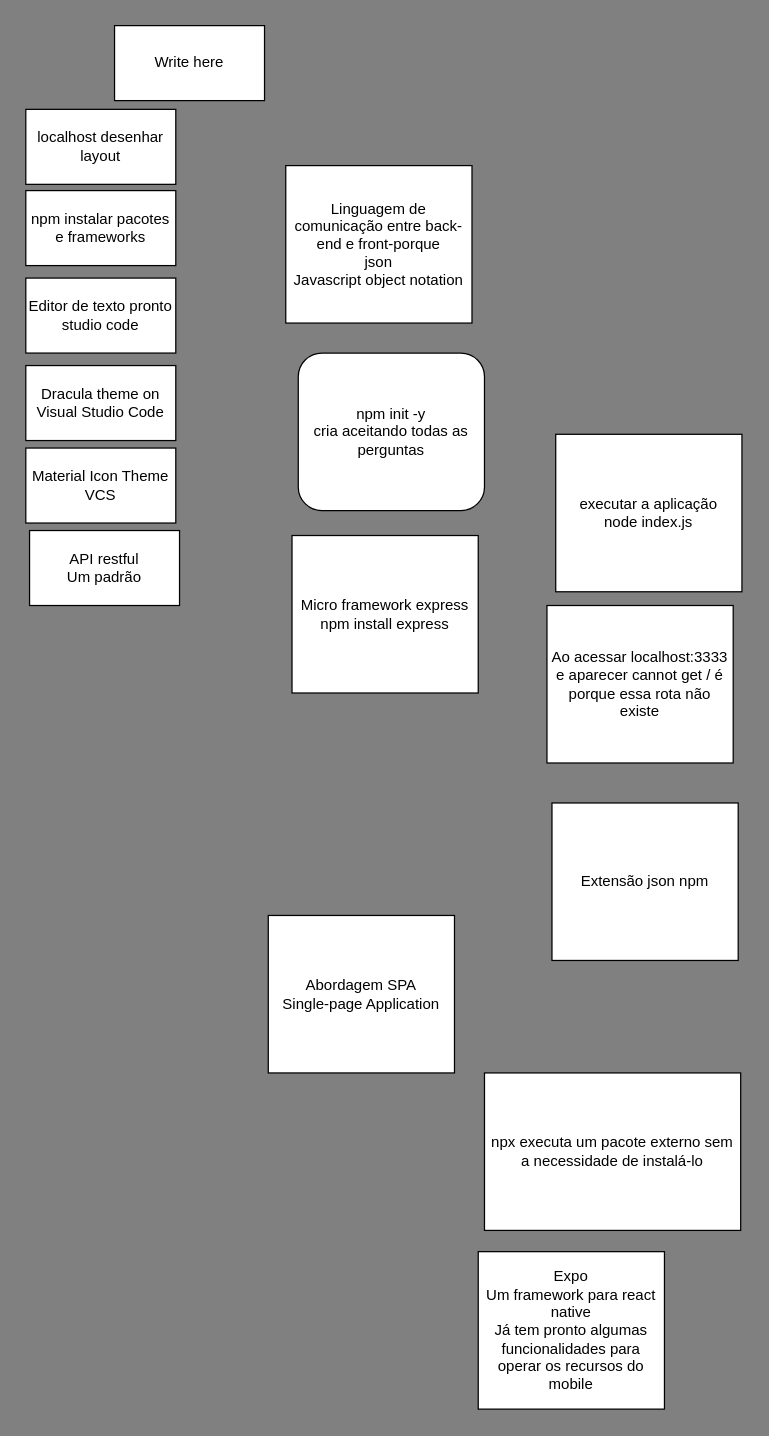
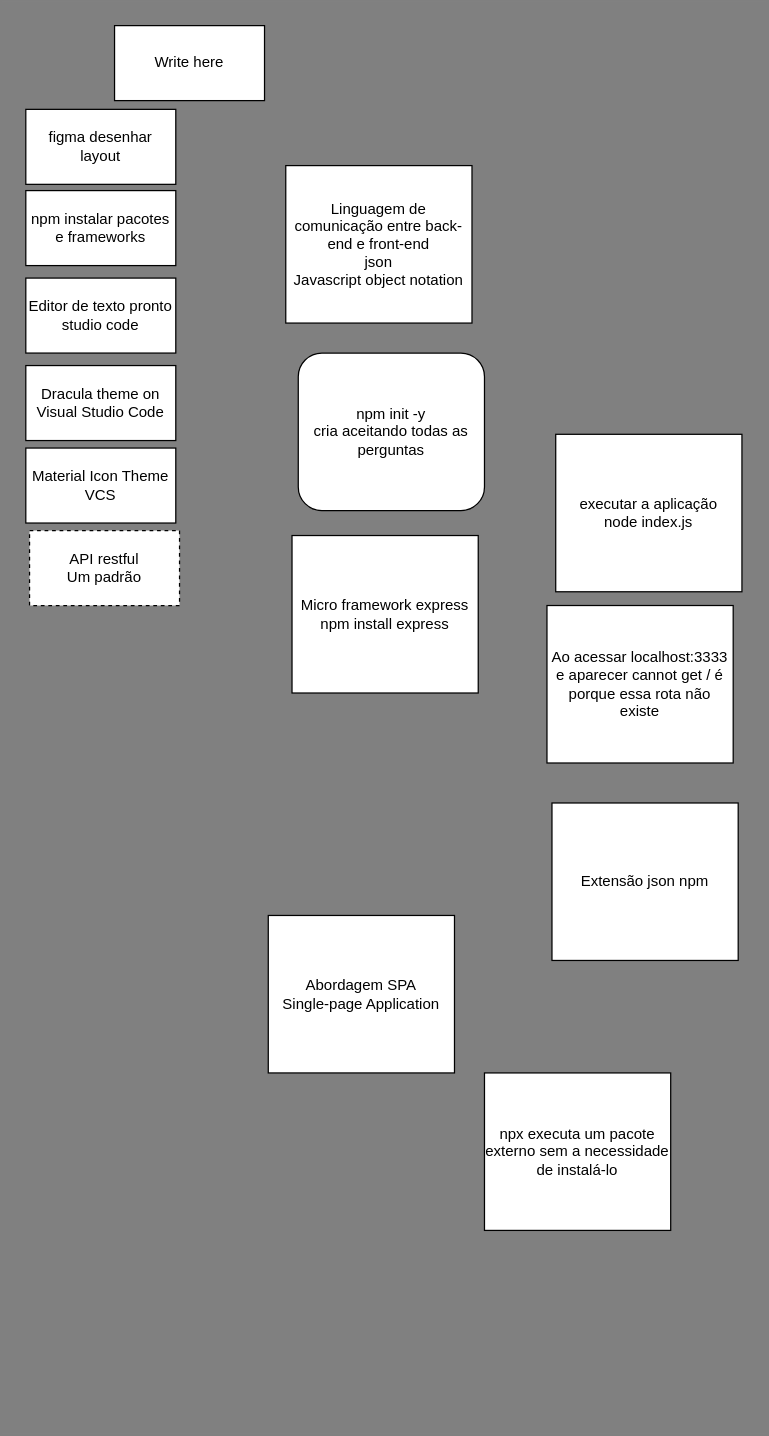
node "localhost desenhar layout": label "localhost desenhar layout" -> "figma desenhar layout"
node "Linguagem de comunicação entre back-end e front-porque json Javascript object notation": label "Linguagem de comunicação entre back-end e front-porque json Javascript object notation" -> "Linguagem de comunicação entre back-end e front-end json Javascript object notation"
node "API restful Um padrão": style solid -> dashed
node "npx executa um pacote externo sem a necessidade de instalá-lo": size 256x158 -> 186x158
node "Expo Um framework para react native Já tem pronto algumas funcionalidades para operar os recursos do mobile": removed
